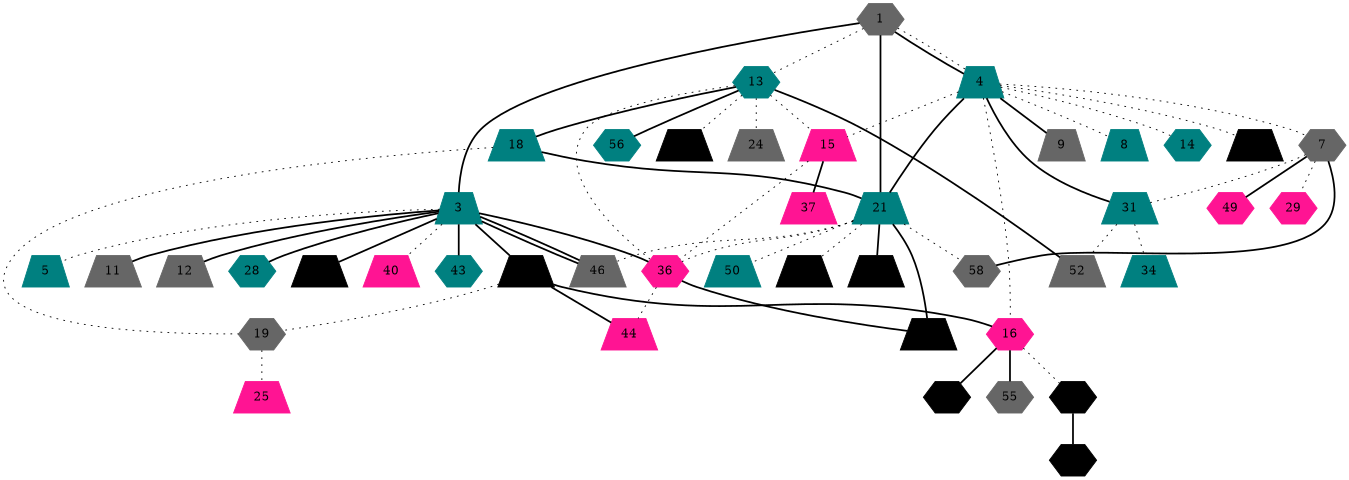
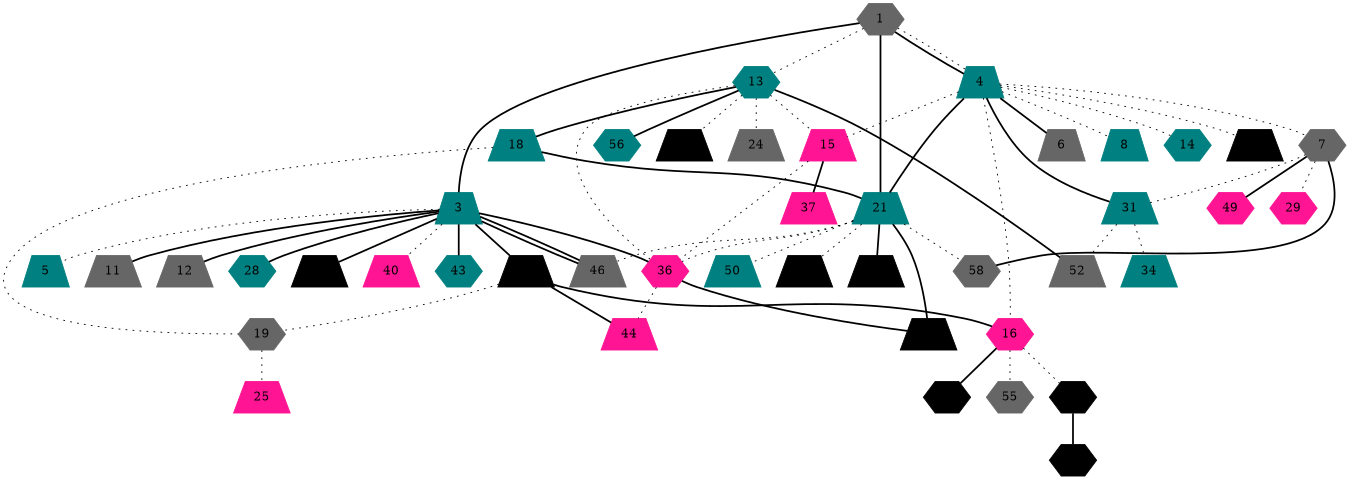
node "9": label "9" -> "6"
edge "16" -- "55": style bold -> dotted
